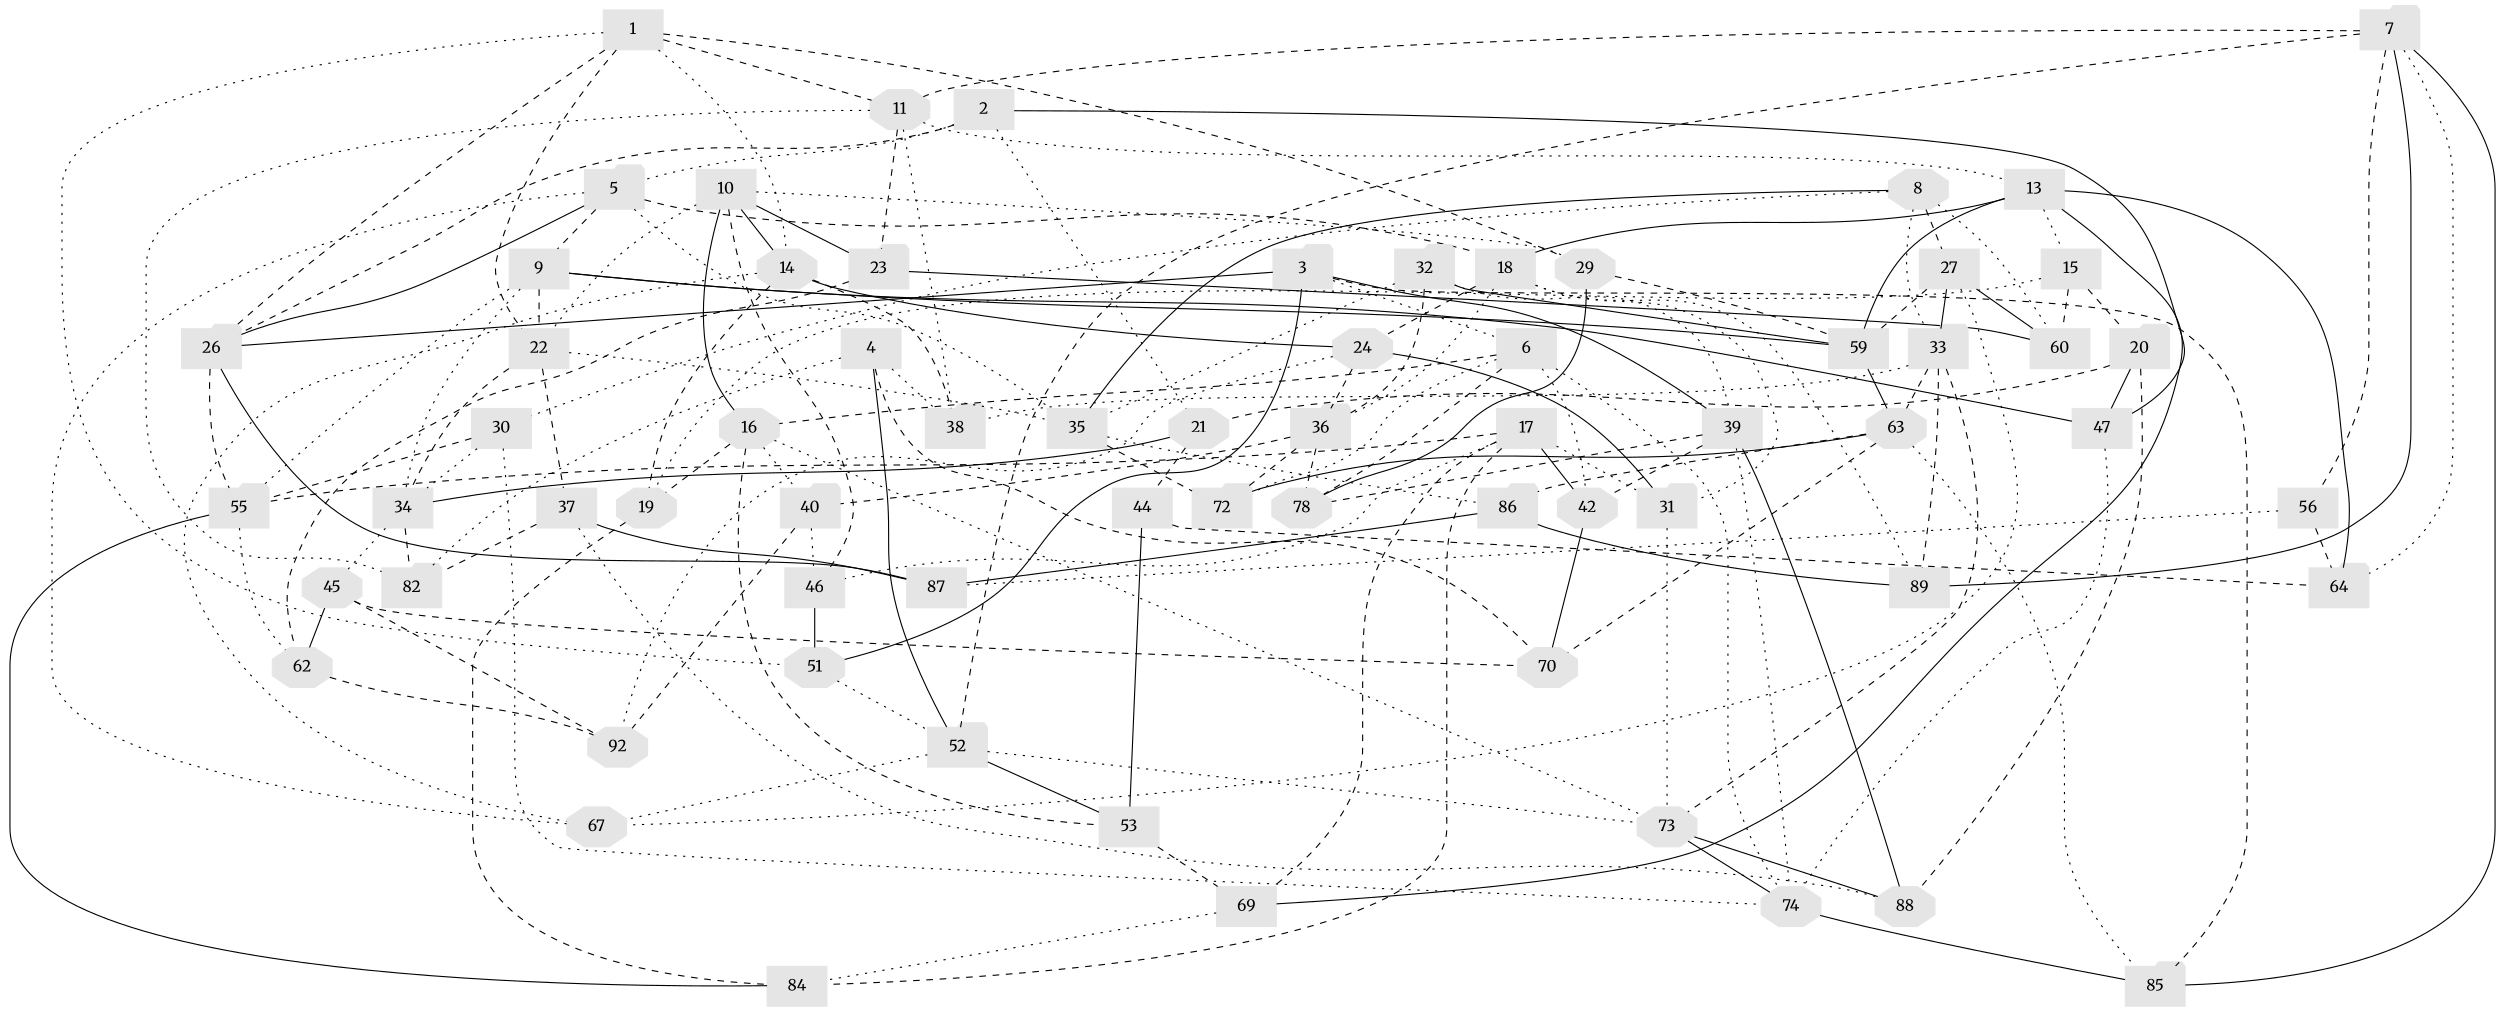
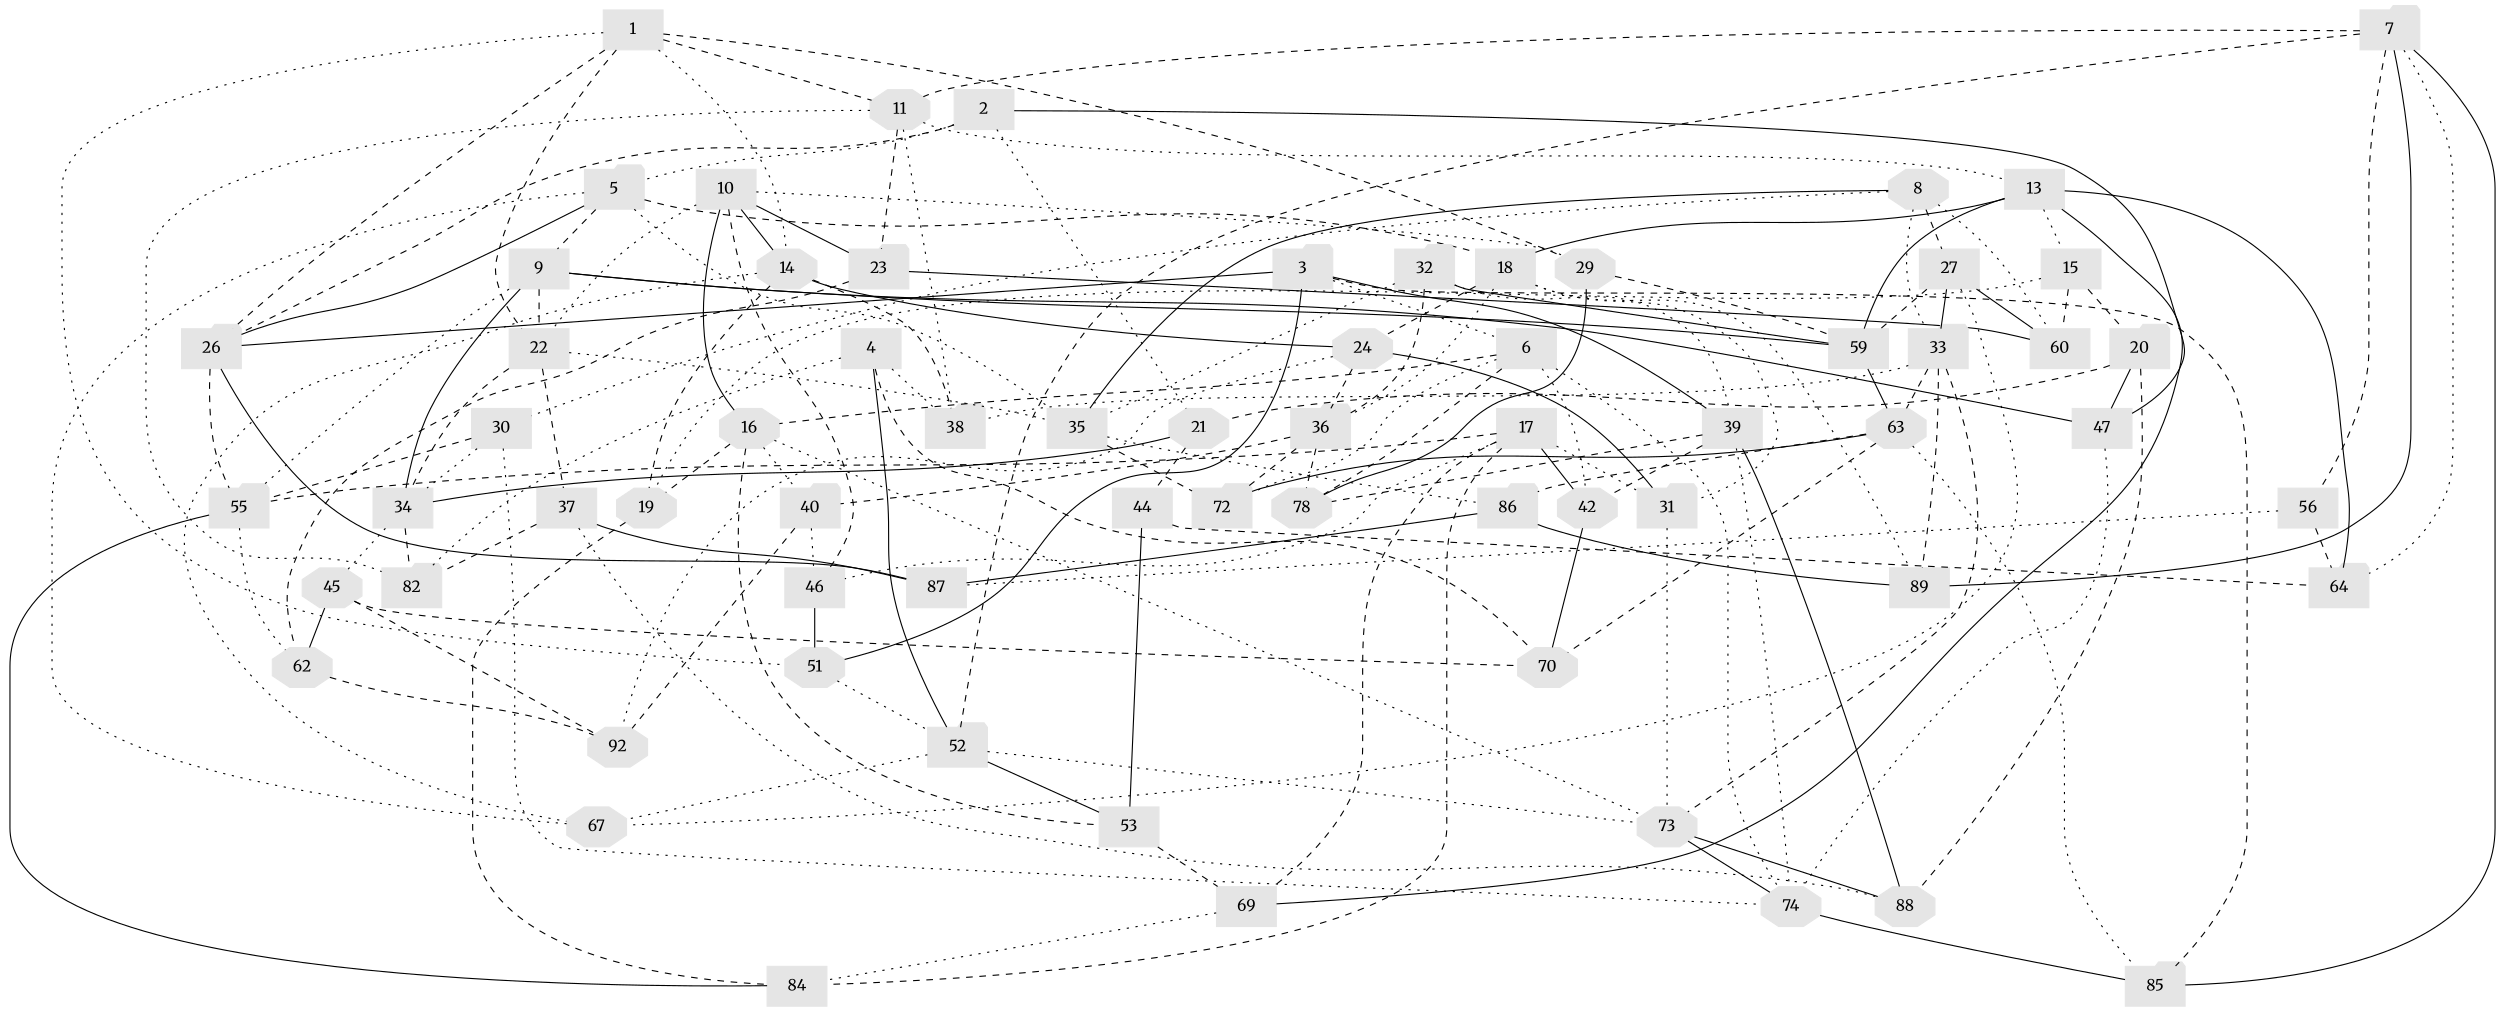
edge "9" -- "34": style dotted -> solid
